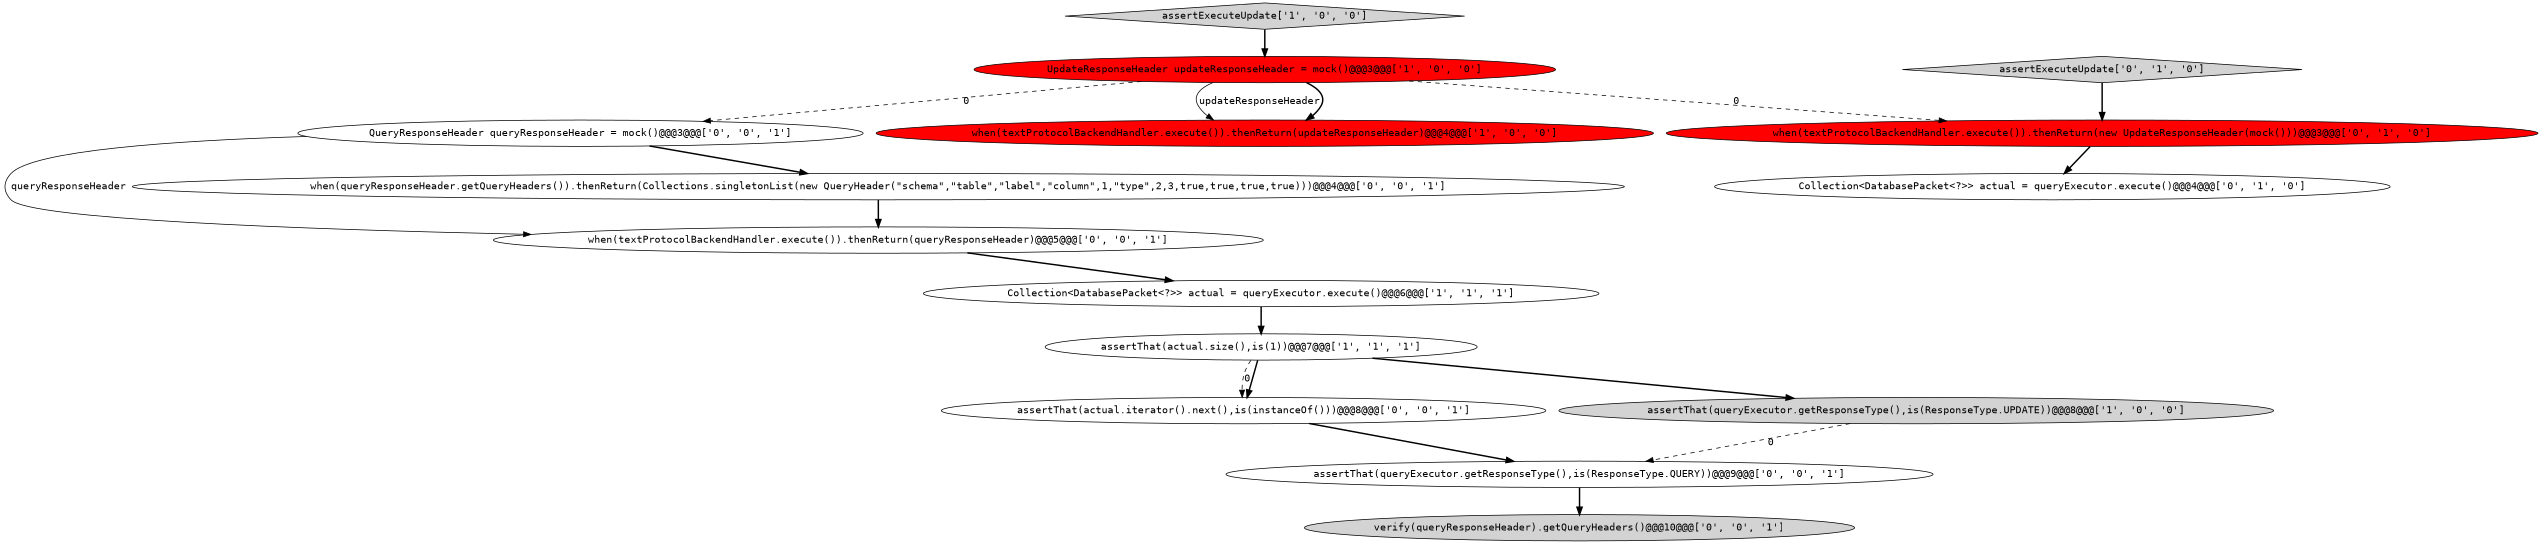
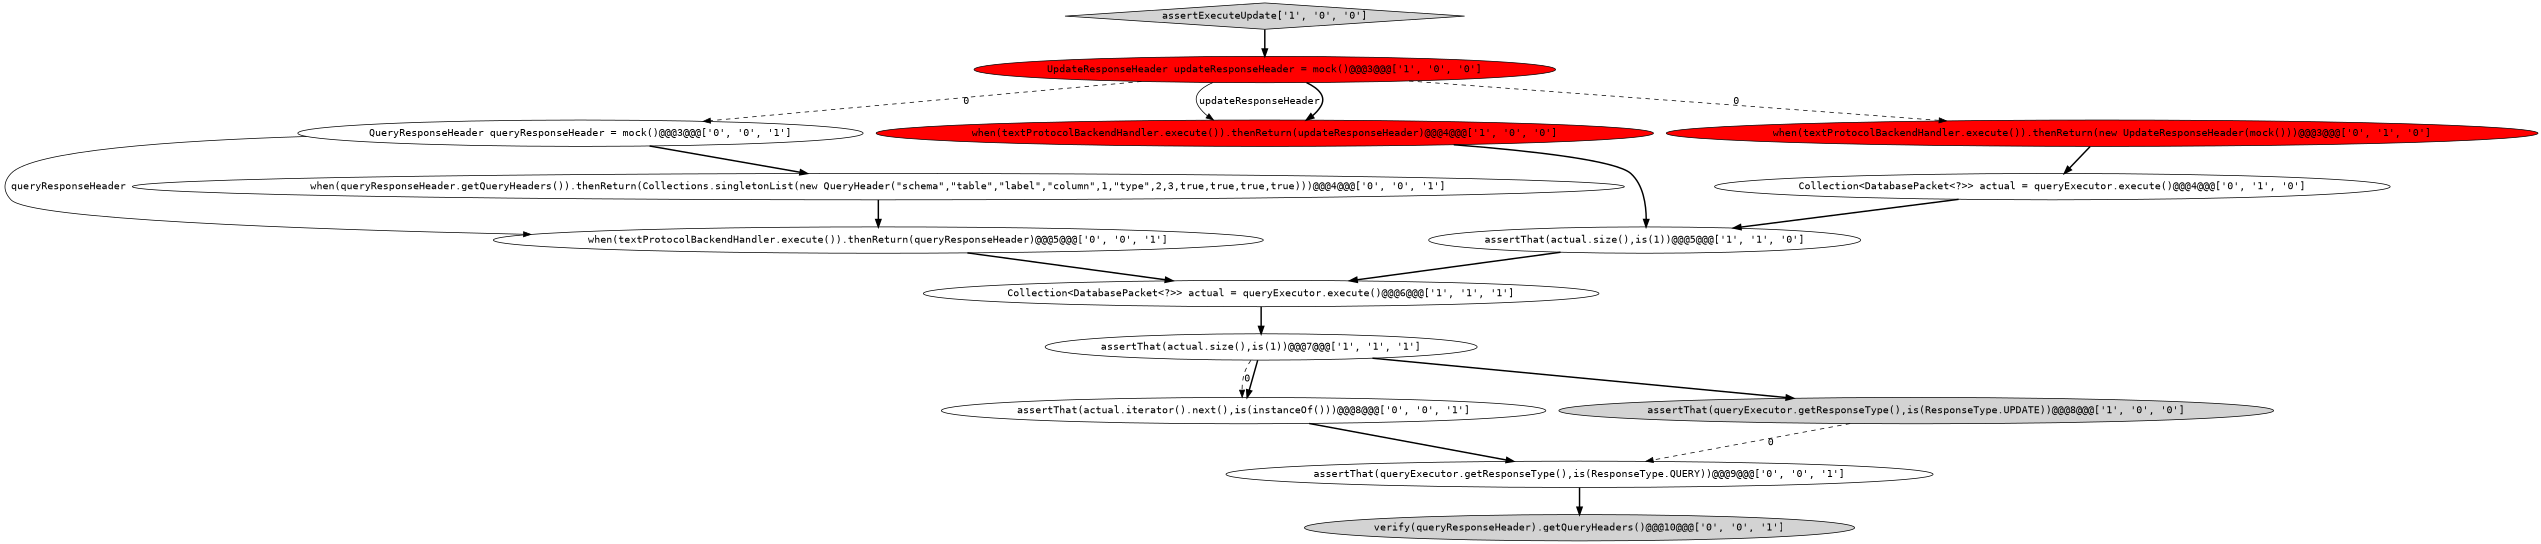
node "assertExecuteUpdate['0', '1', '0']": removed
node "assertThat(actual.size(),is(1))@@@5@@@['1', '1', '0']": added
